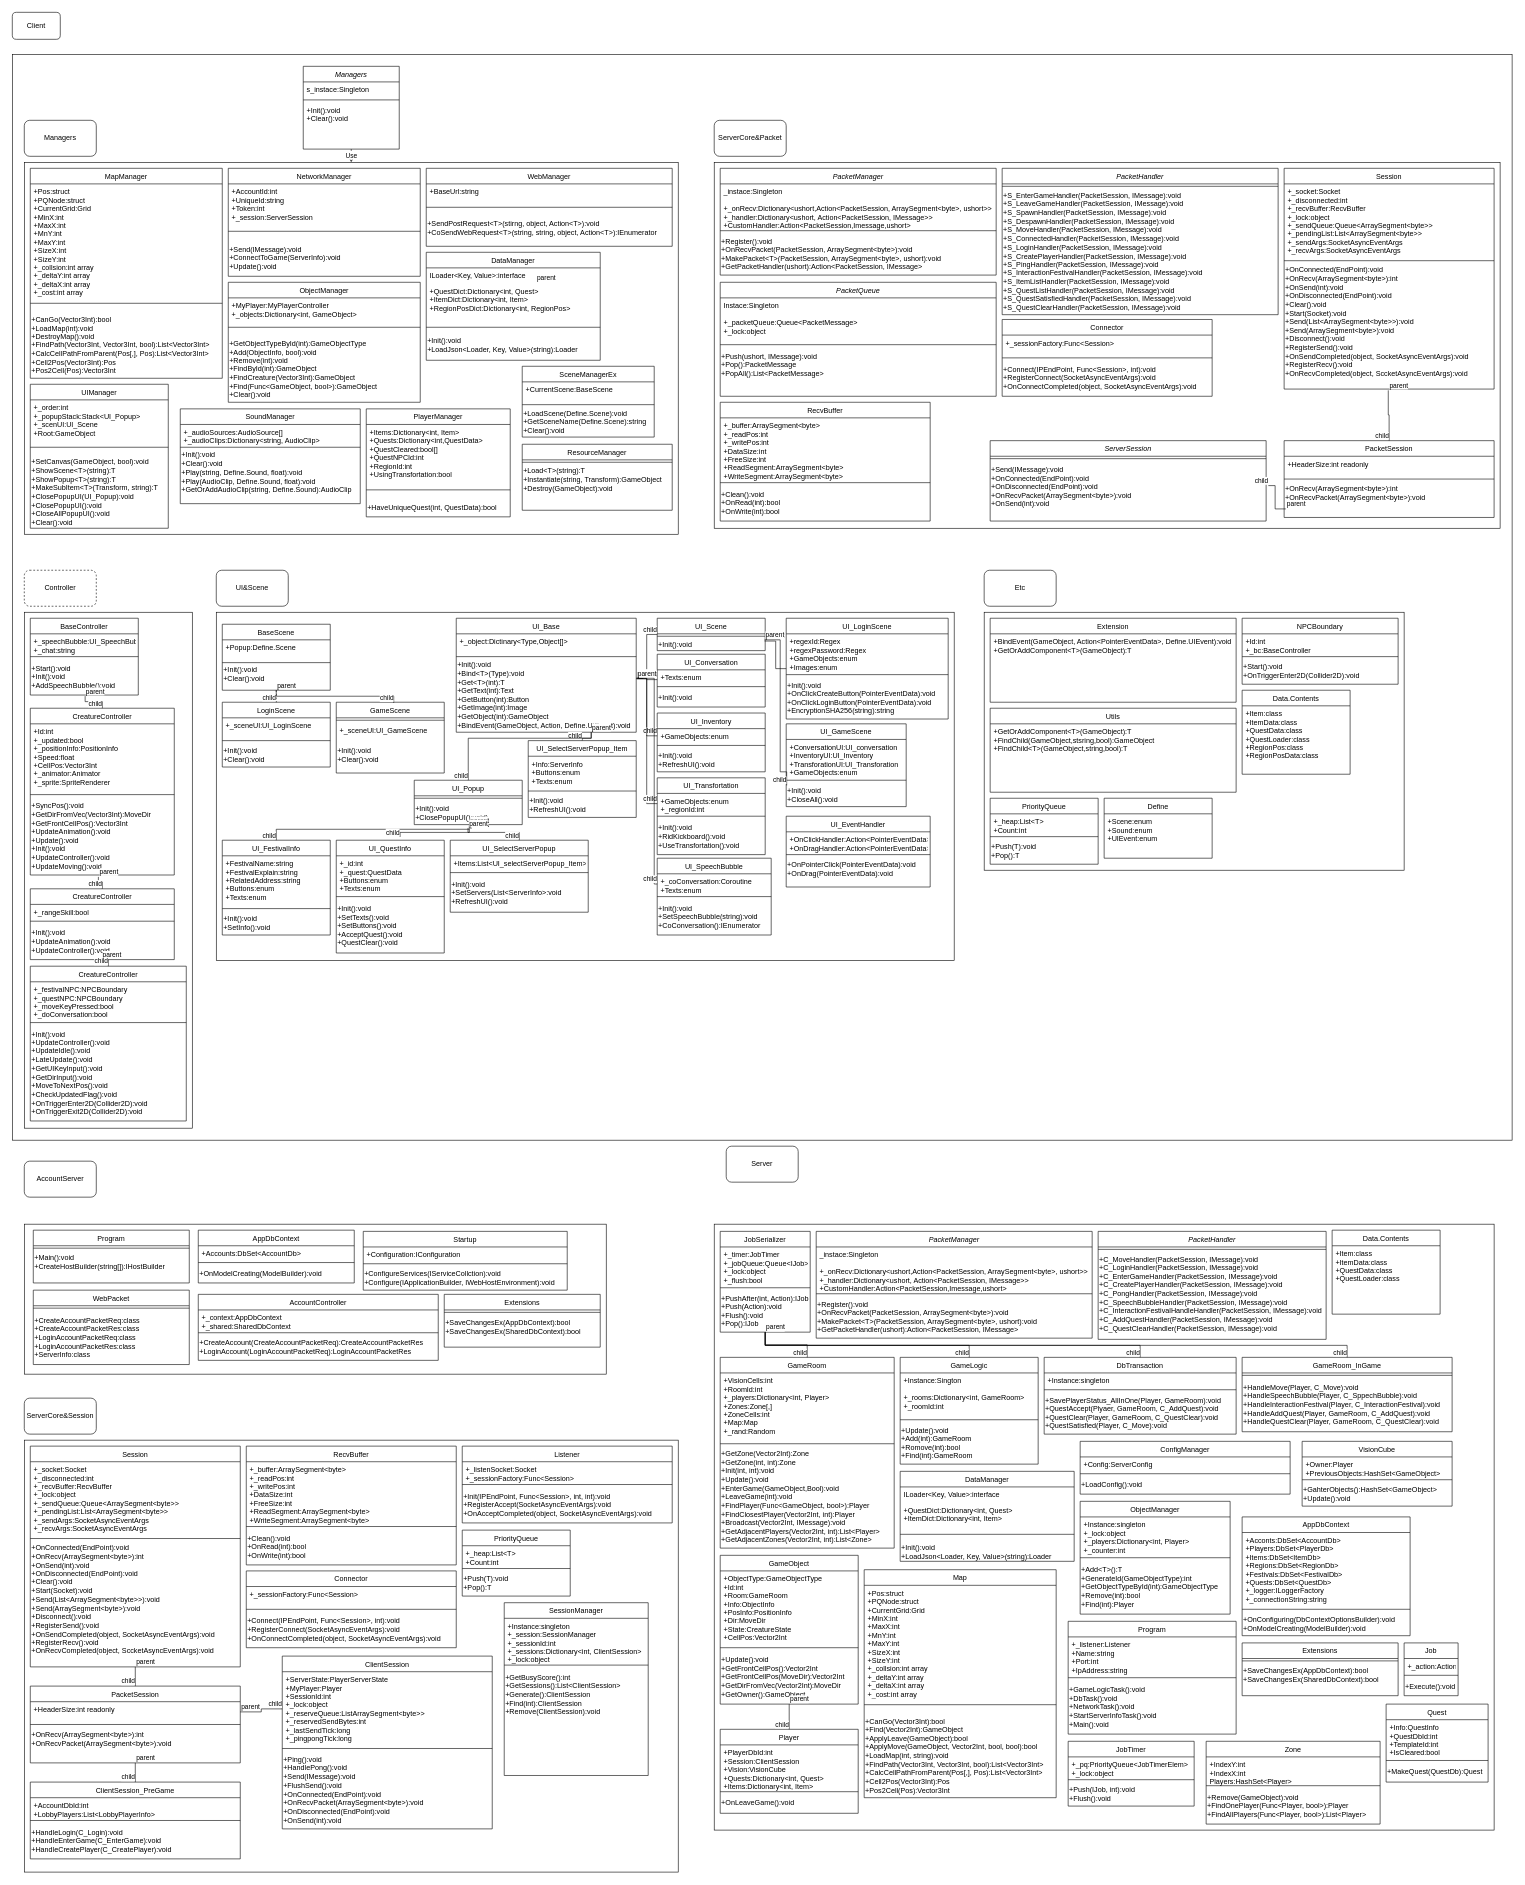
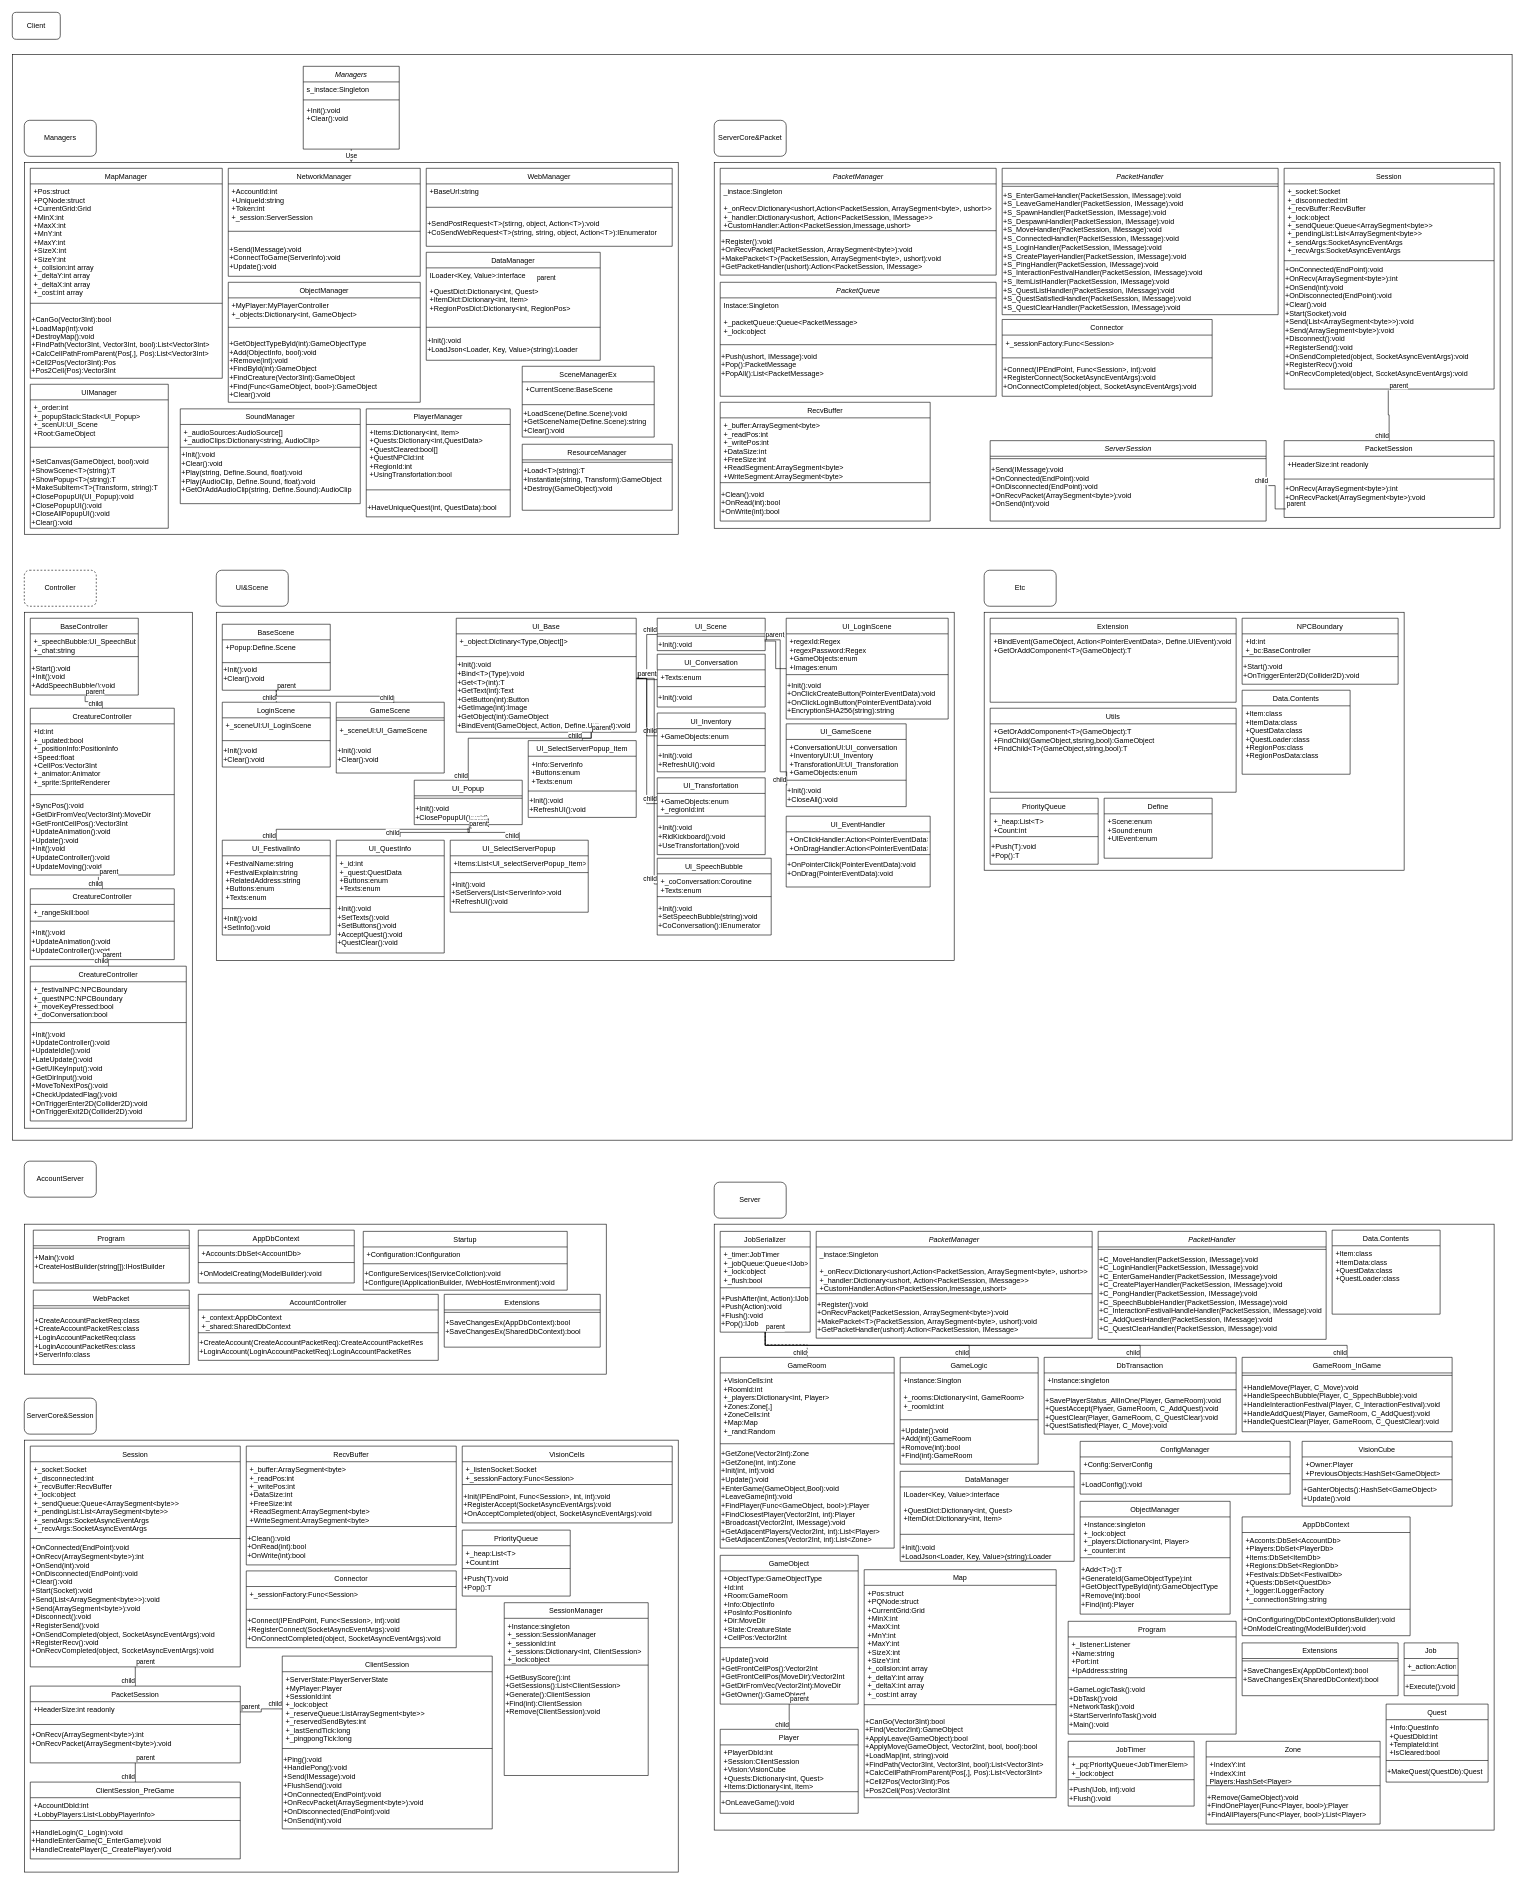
node "Server": moved (762, 1164) -> (750, 1200)
edge "+PushAfter(int, Action):IJob +Push(Action):void +Flush():void +Pop():IJob" -- "GameRoom": style solid -> dashed
node "Listener": label "Listener" -> "VisionCells"
